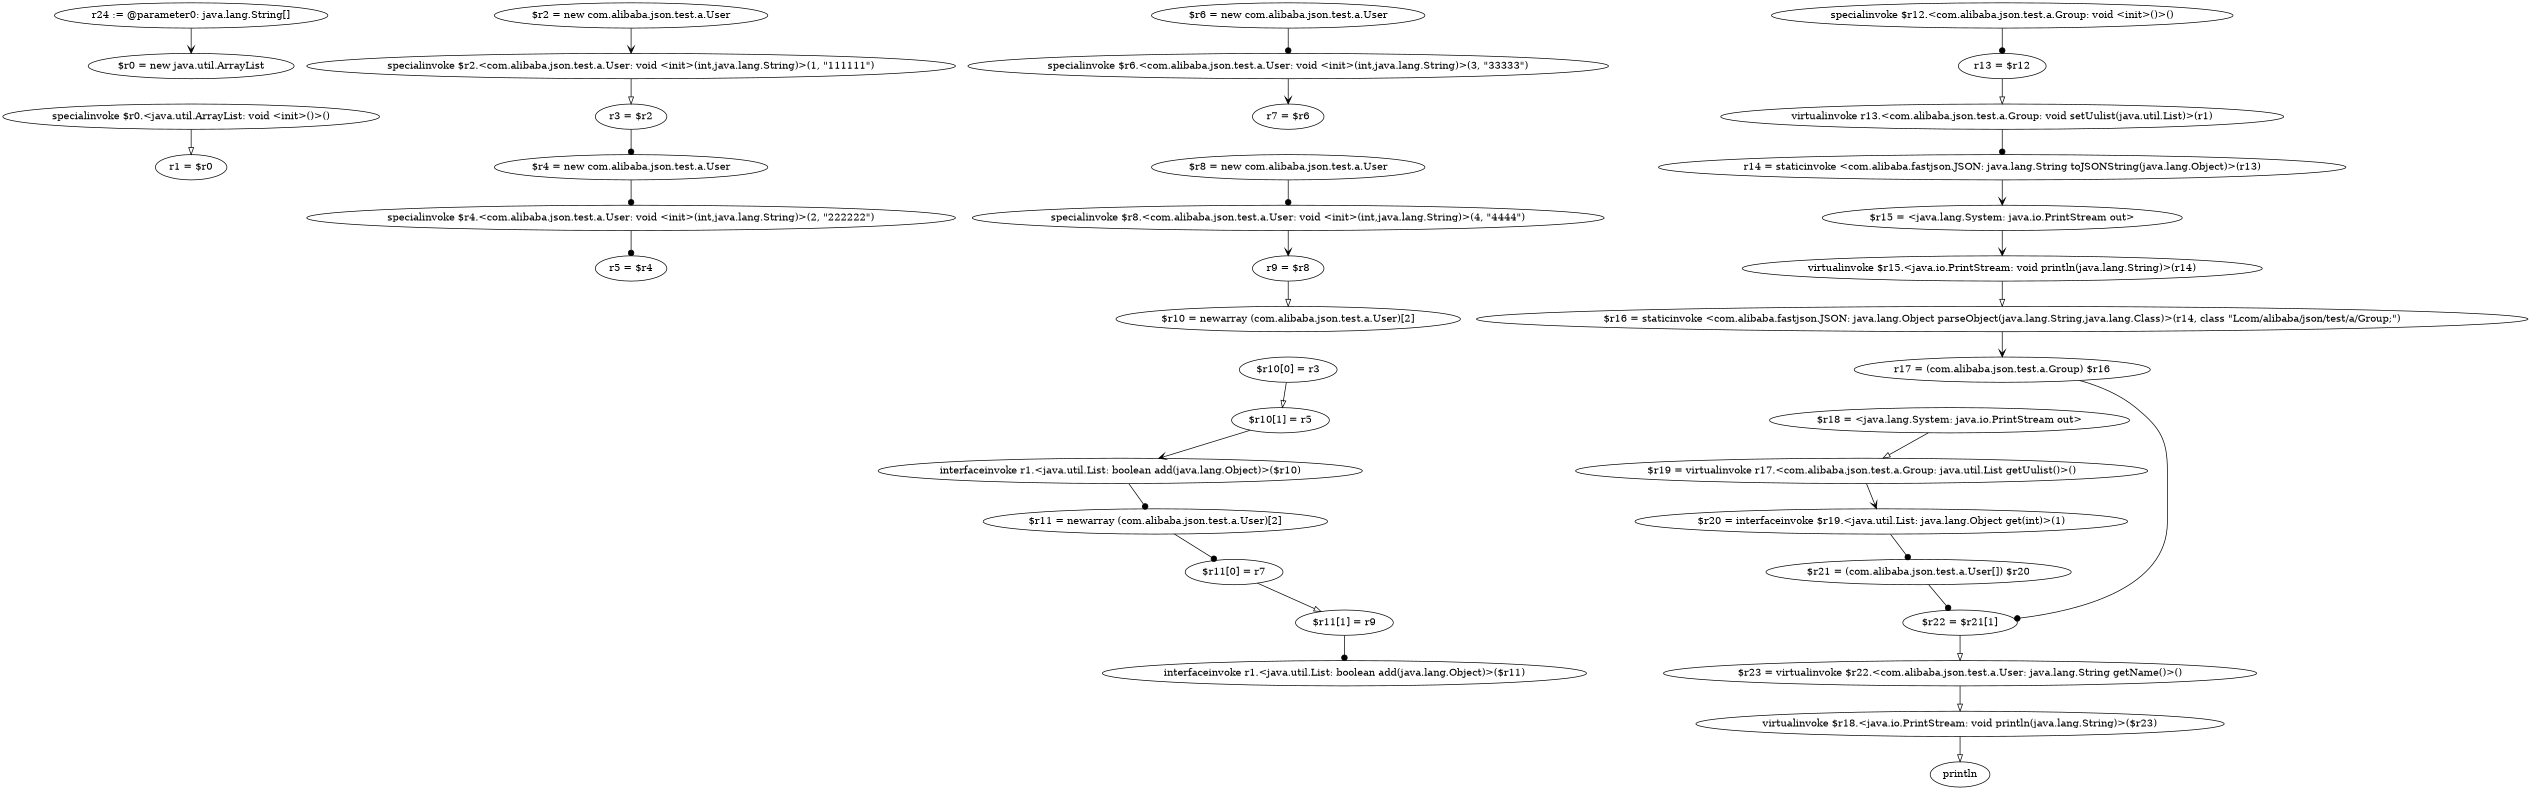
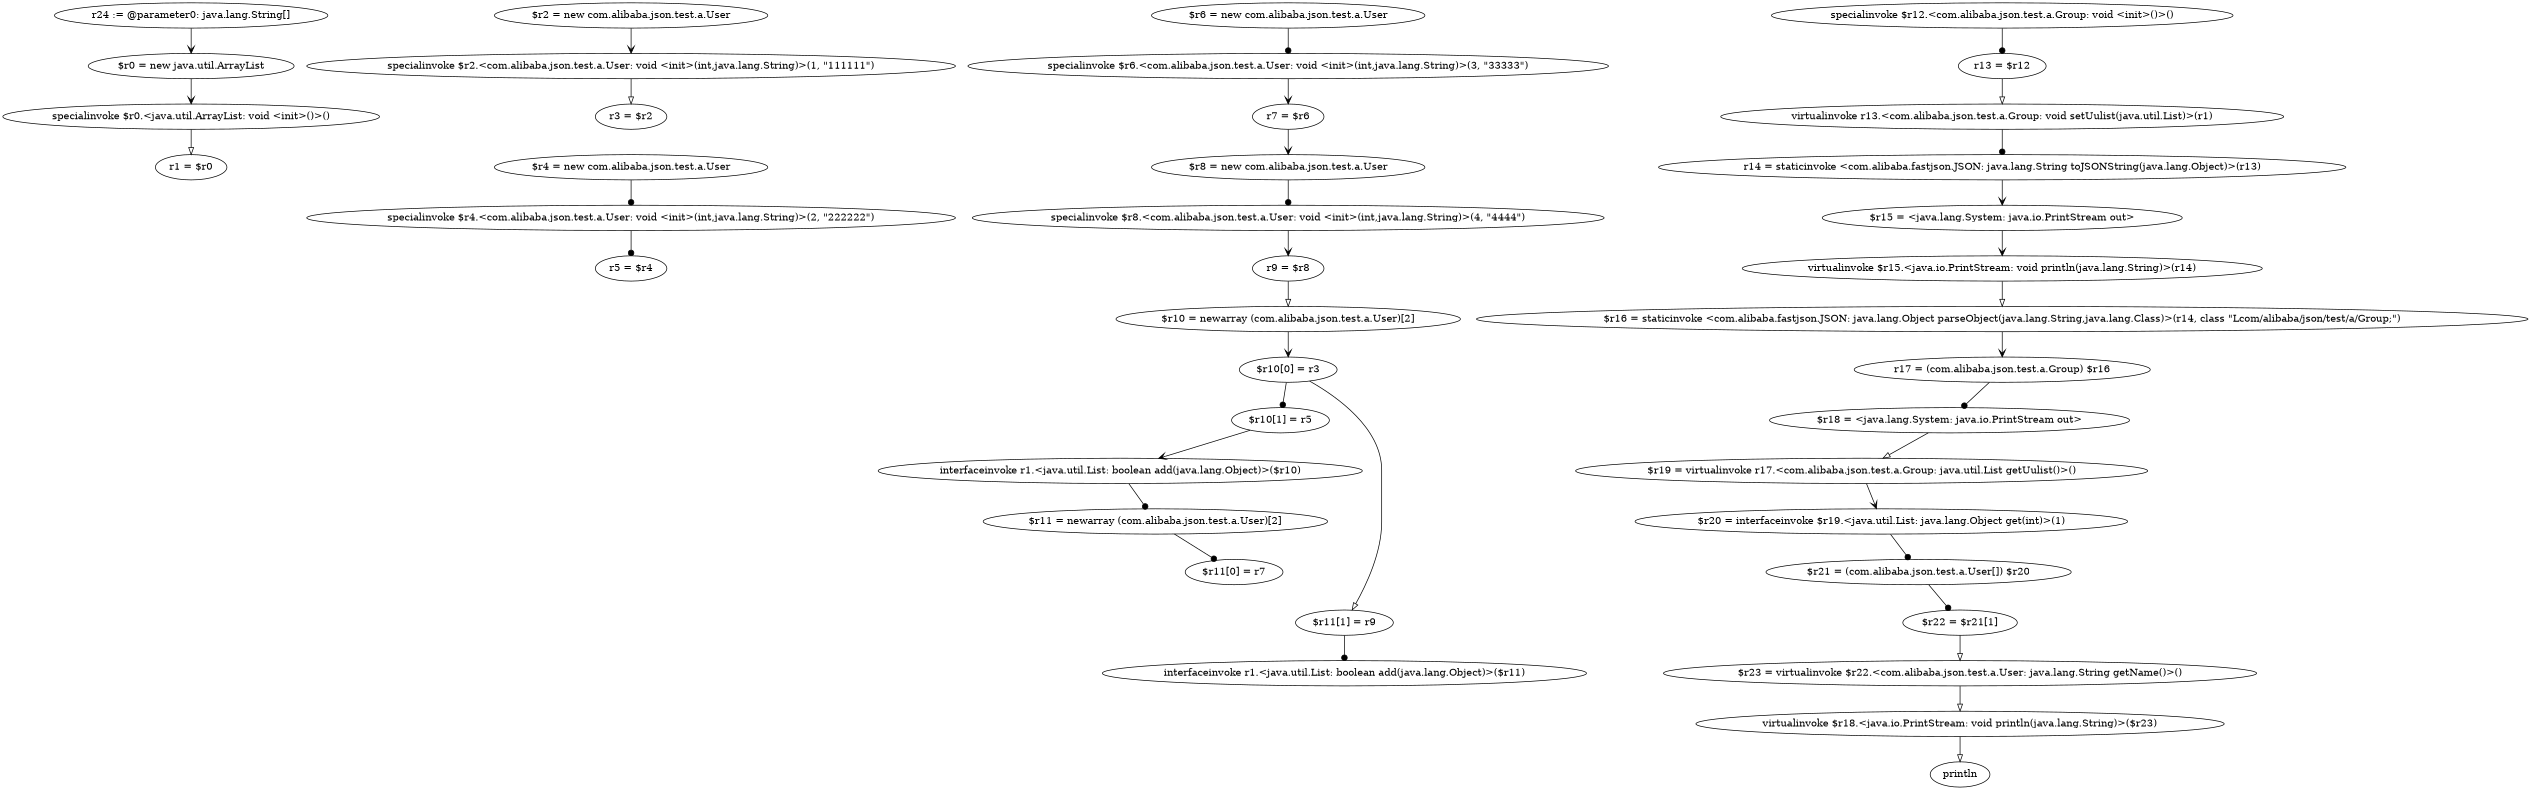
edge "$r0 = new java.util.ArrayList" -> "specialinvoke $r0.<java.util.ArrayList: void <init>()>()": added
edge "r3 = $r2" -> "$r4 = new com.alibaba.json.test.a.User": removed
edge "r7 = $r6" -> "$r8 = new com.alibaba.json.test.a.User": added
edge "$r10 = newarray (com.alibaba.json.test.a.User)[2]" -> "$r10[0] = r3": added
edge "$r10[0] = r3" -> "$r10[1] = r5": arrowhead onormal -> dot
edge "r17 = (com.alibaba.json.test.a.Group) $r16" -> "$r22 = $r21[1]": now "r17 = (com.alibaba.json.test.a.Group) $r16" -> "$r18 = <java.lang.System: java.io.PrintStream out>"
edge "$r11[0] = r7" -> "$r11[1] = r9": now "$r10[0] = r3" -> "$r11[1] = r9"
